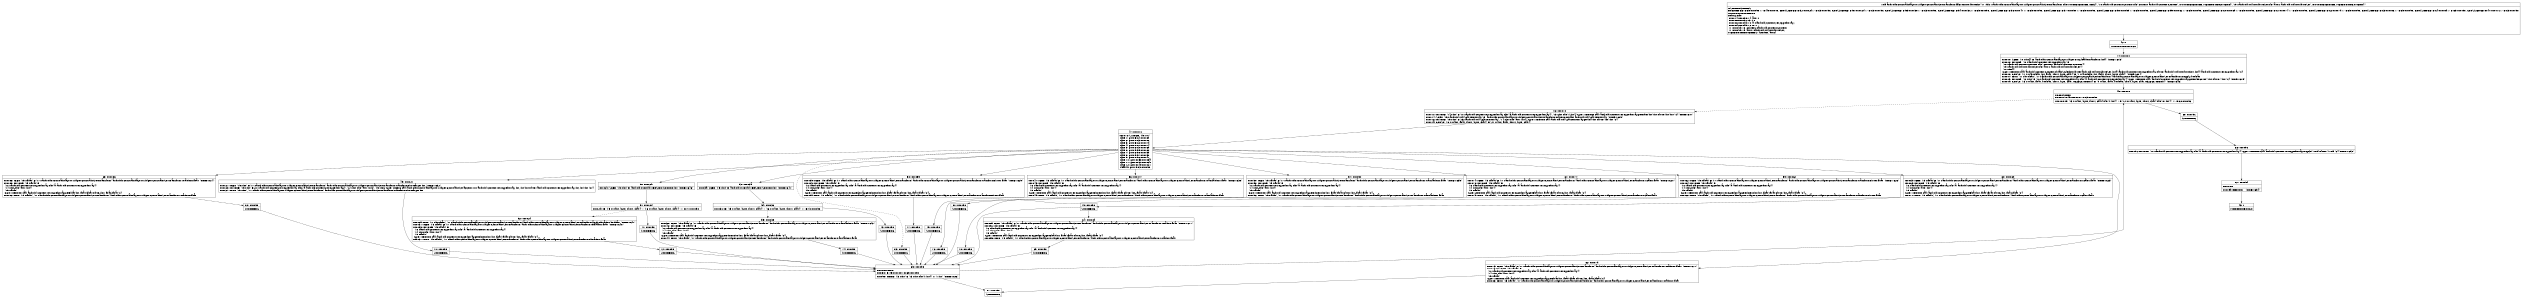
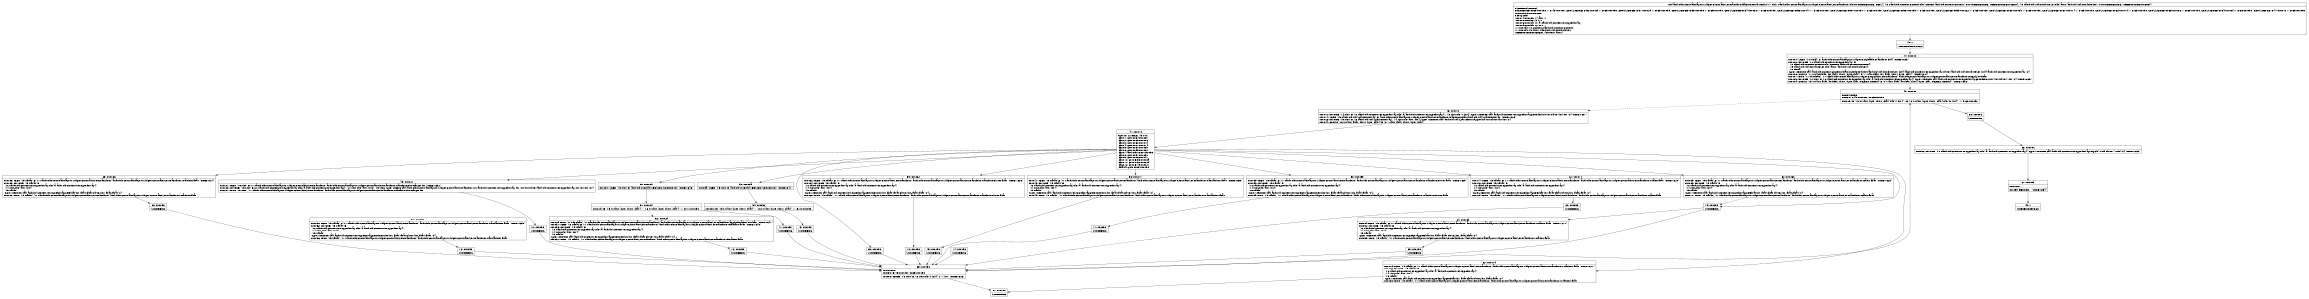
node "47: 0x001c": text "case 7: goto B:58:0x0059" -> "case 7: androidx B:58:0x0059"
edge "47: 0x001c" -> "83: 0x0098": style dashed -> solid
edge "47: 0x001c" -> "57: 0x0050": now "47: 0x001c" -> "79: 0x0098"
node "58: 0x0059": text "0x002b: INVOKE  (r5 I:float) =" -> "0x005b: INVOKE  (r5 I:float) ="
node "55: 0x003e": removed
node "65: 0x0098": text "RETURN_END" -> "LOOP_END"
